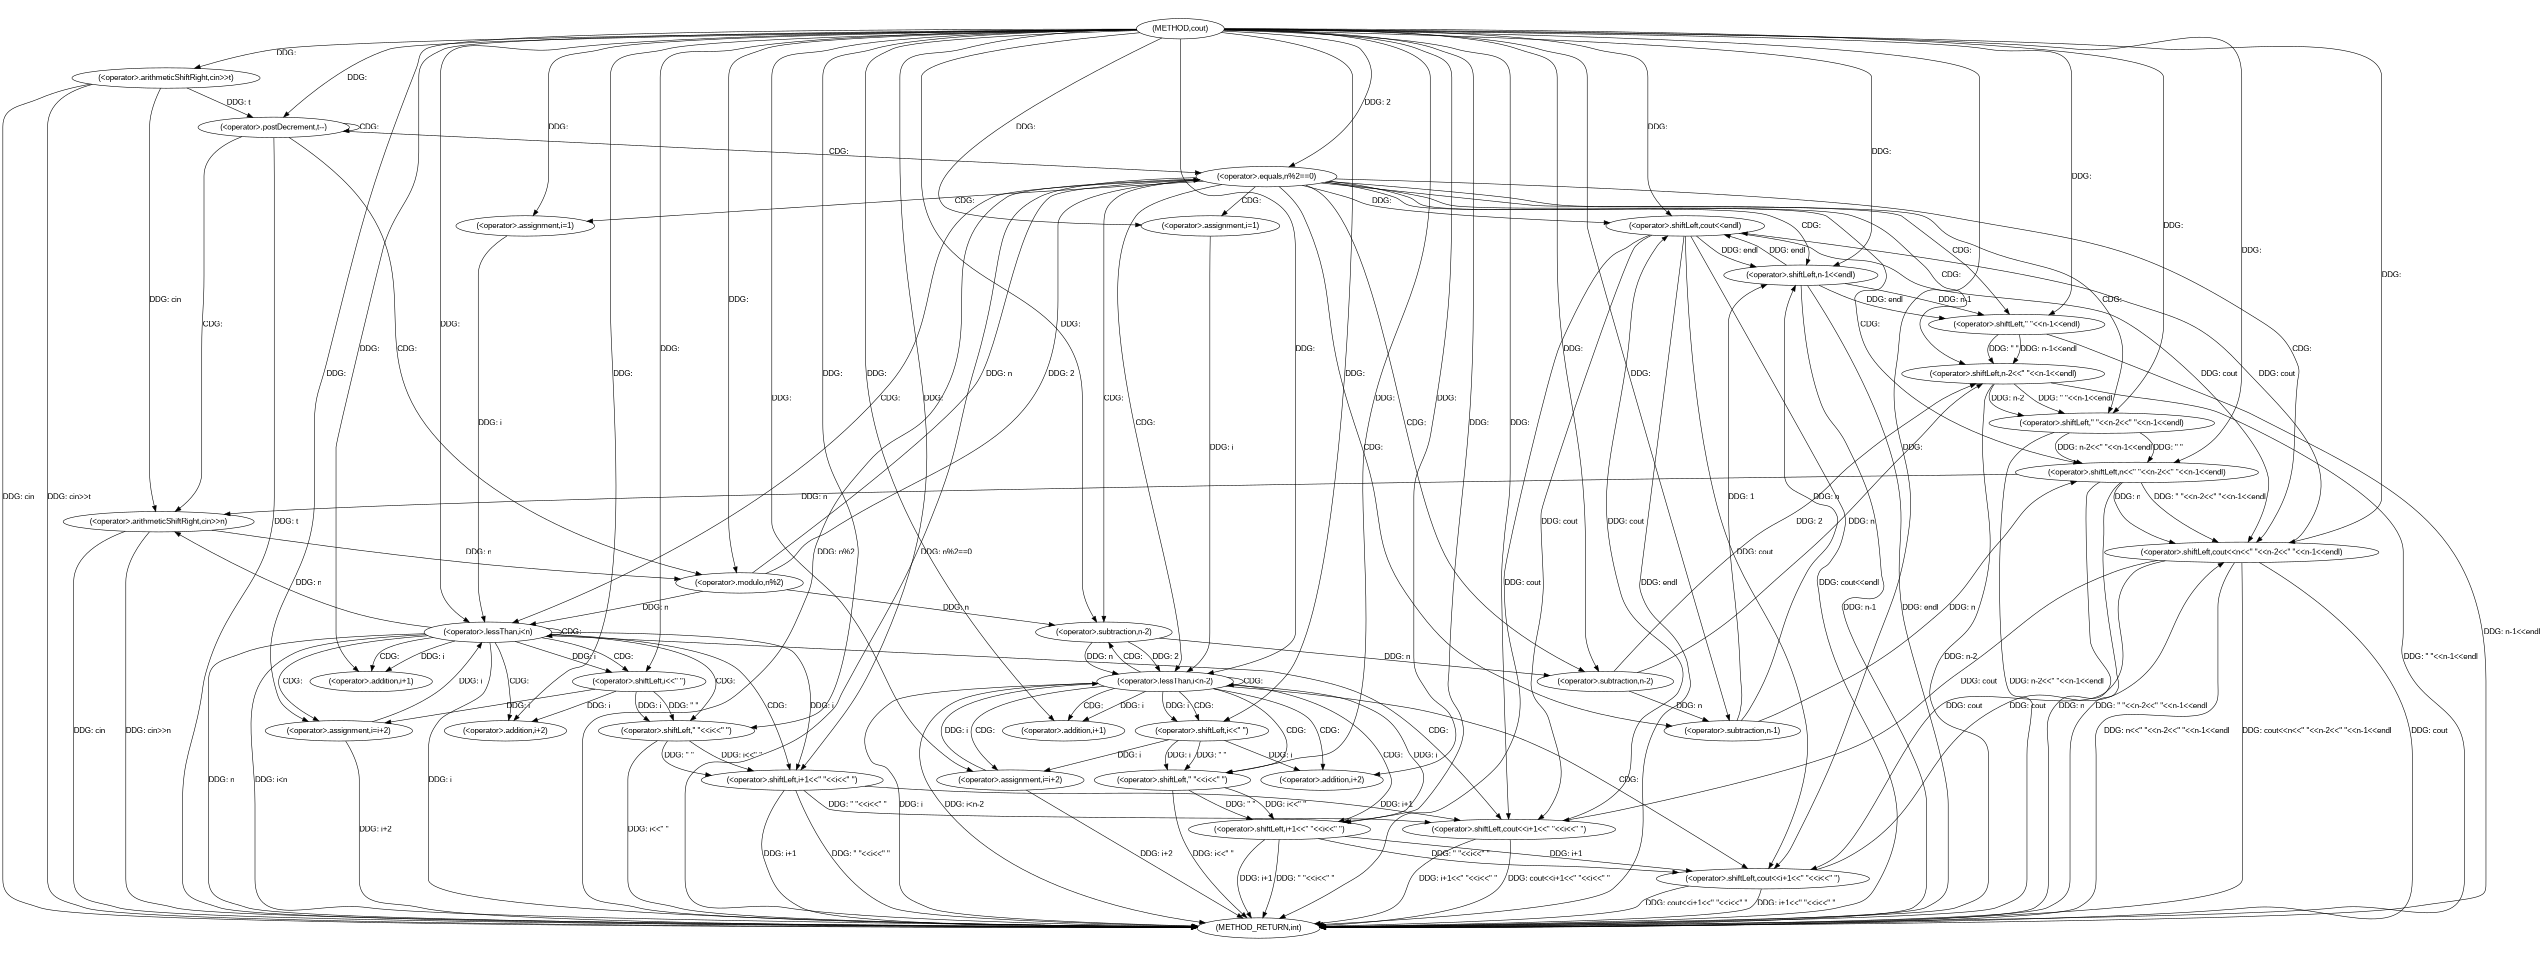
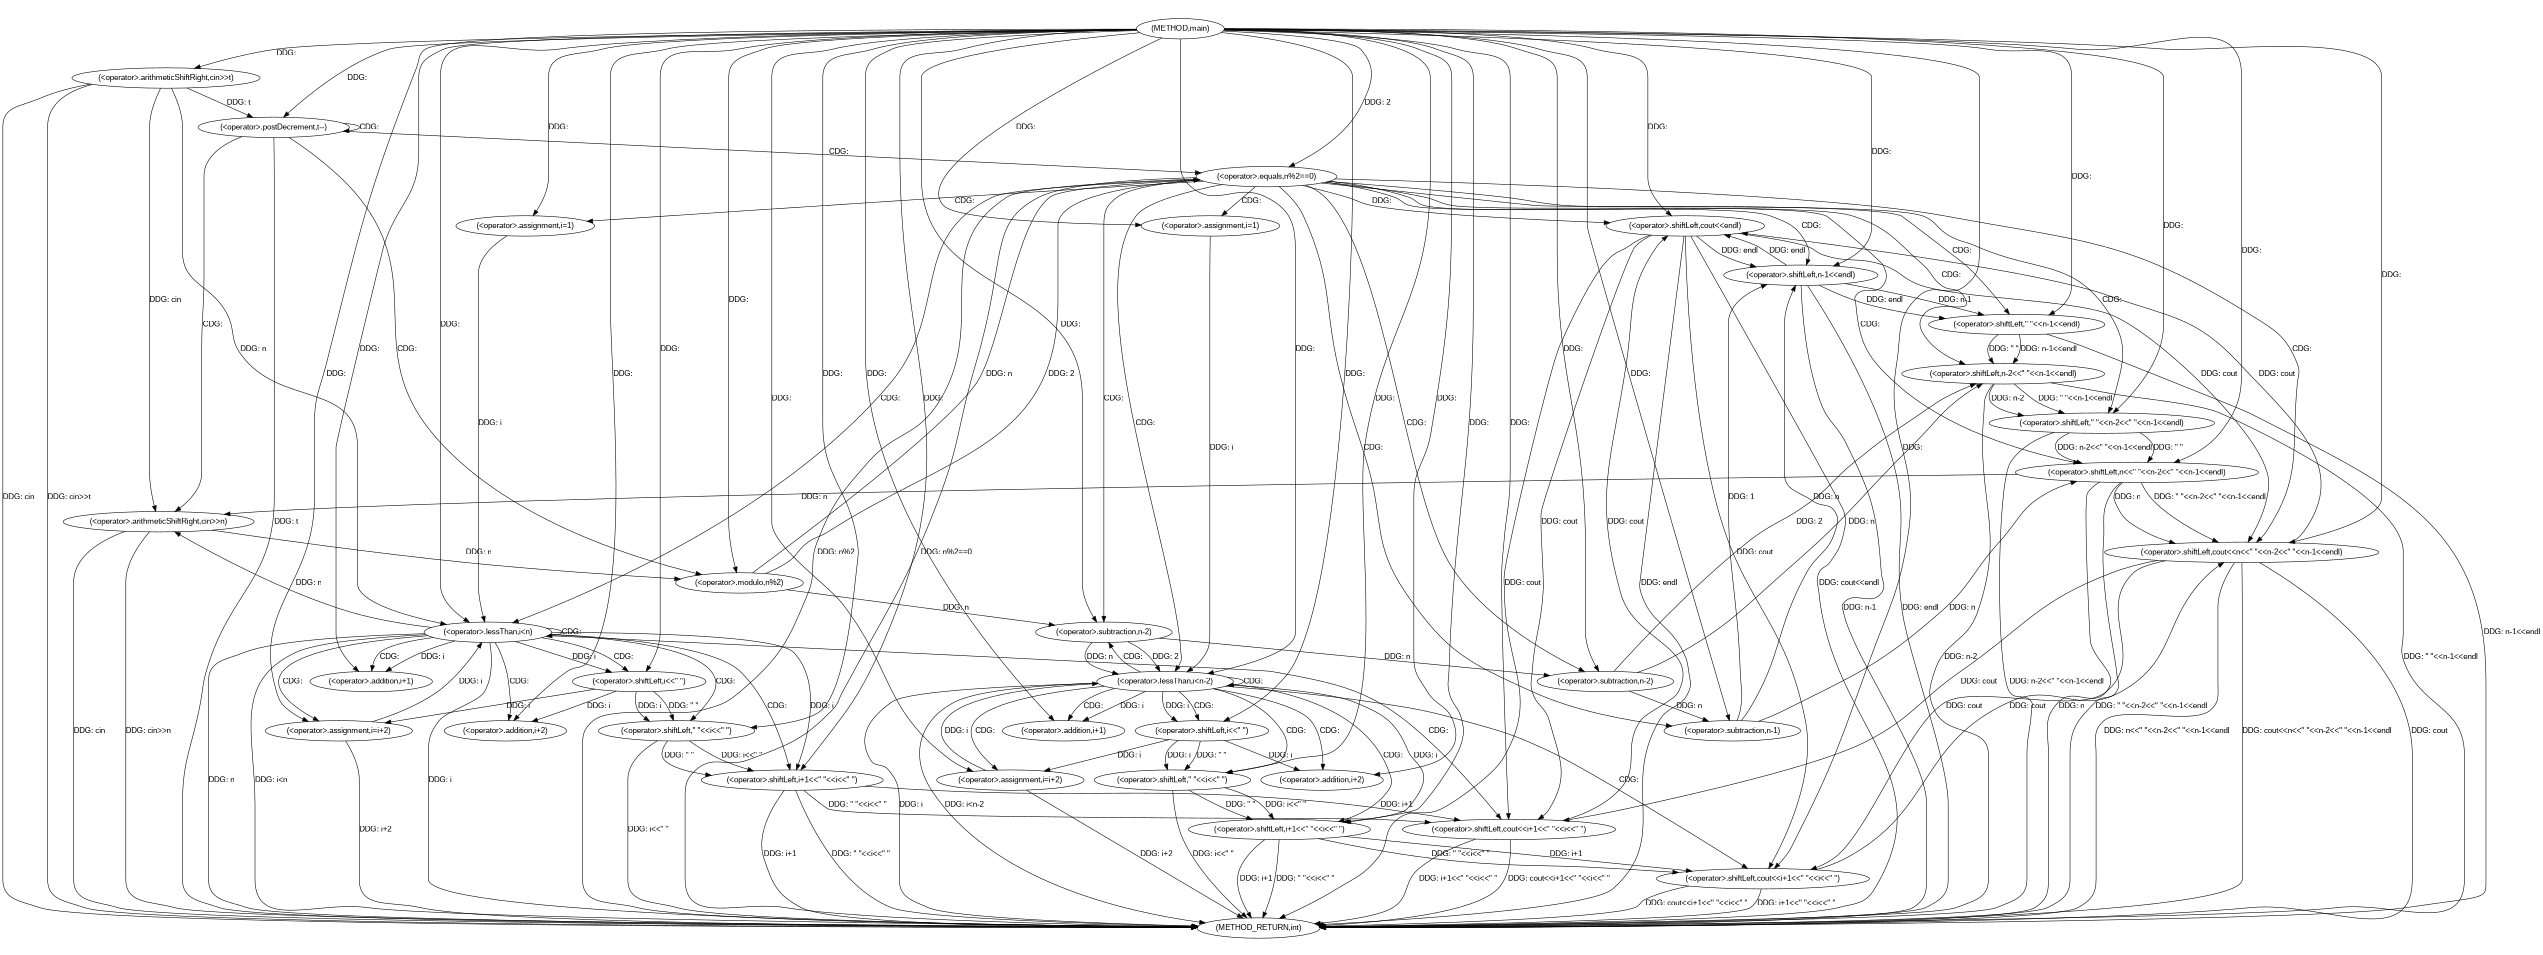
node "(METHOD,cout)": label "(METHOD,cout)" -> "(METHOD,main)"
edge "(<operator>.modulo,n%2)" -> "(<operator>.lessThan,i<n)": now "(<operator>.arithmeticShiftRight,cin>>t)" -> "(<operator>.lessThan,i<n)"
